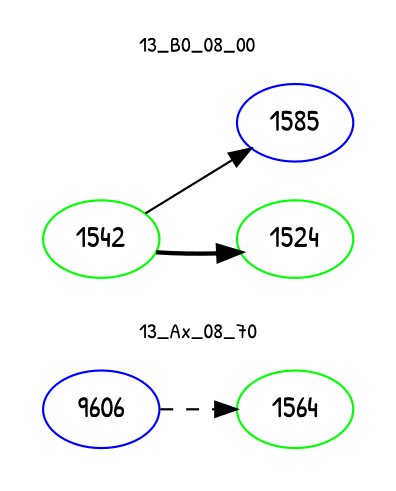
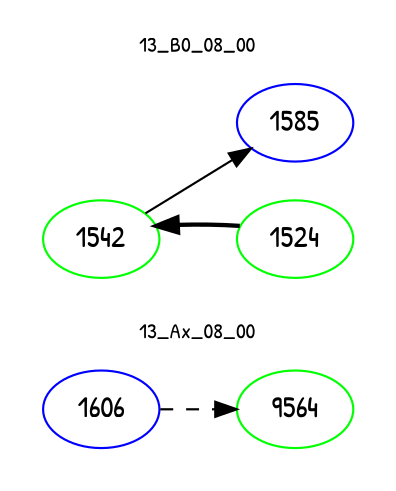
edge "1542" -> "1524": reversed
cluster "13_Ax_08_70": label "13_Ax_08_70" -> "13_Ax_08_00"
node "9606": label "9606" -> "1606"
node "1564": label "1564" -> "9564"
